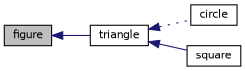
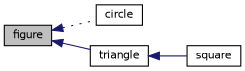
edge "circle" -> "triangle": now "circle" -> "figure"
